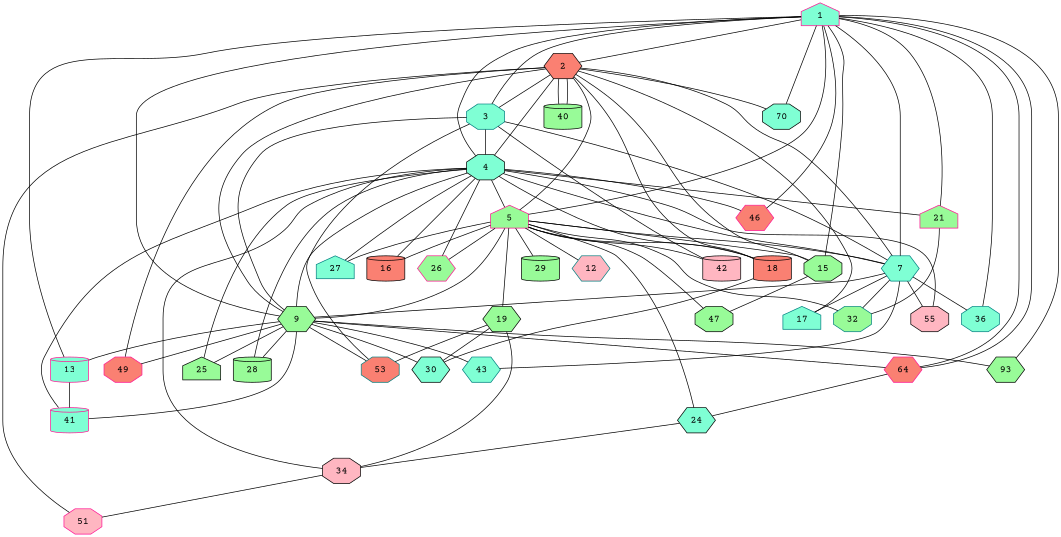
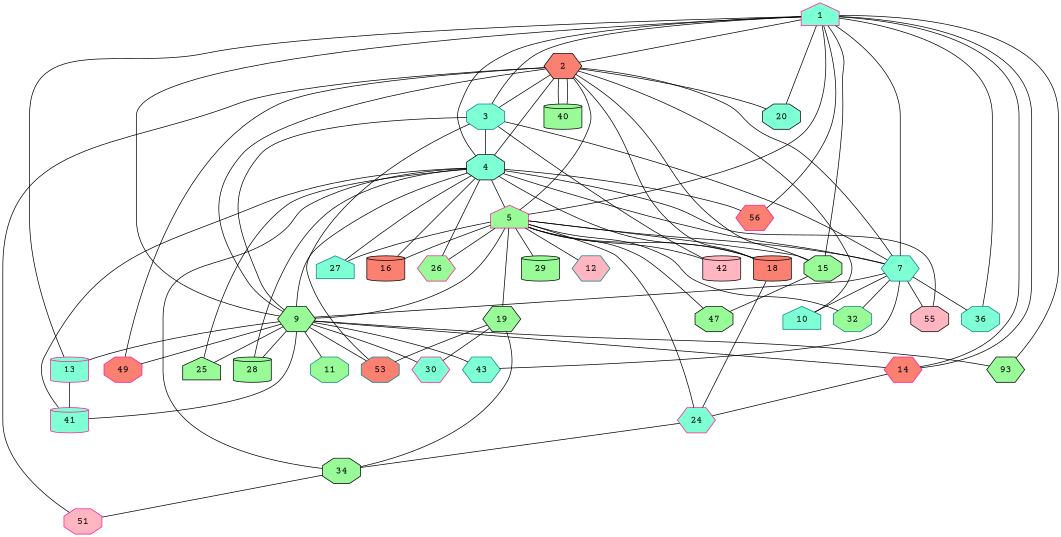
node "70": label "70" -> "20"
node "46": label "46" -> "56"
node "21": removed
node "17": label "17" -> "10"
edge "18" -- "30": now "18" -- "24"
node "11": added
node "30": color black -> deeppink
node "64": label "64" -> "14"
node "24": color black -> deeppink
node "34": fillcolor lightpink -> palegreen
